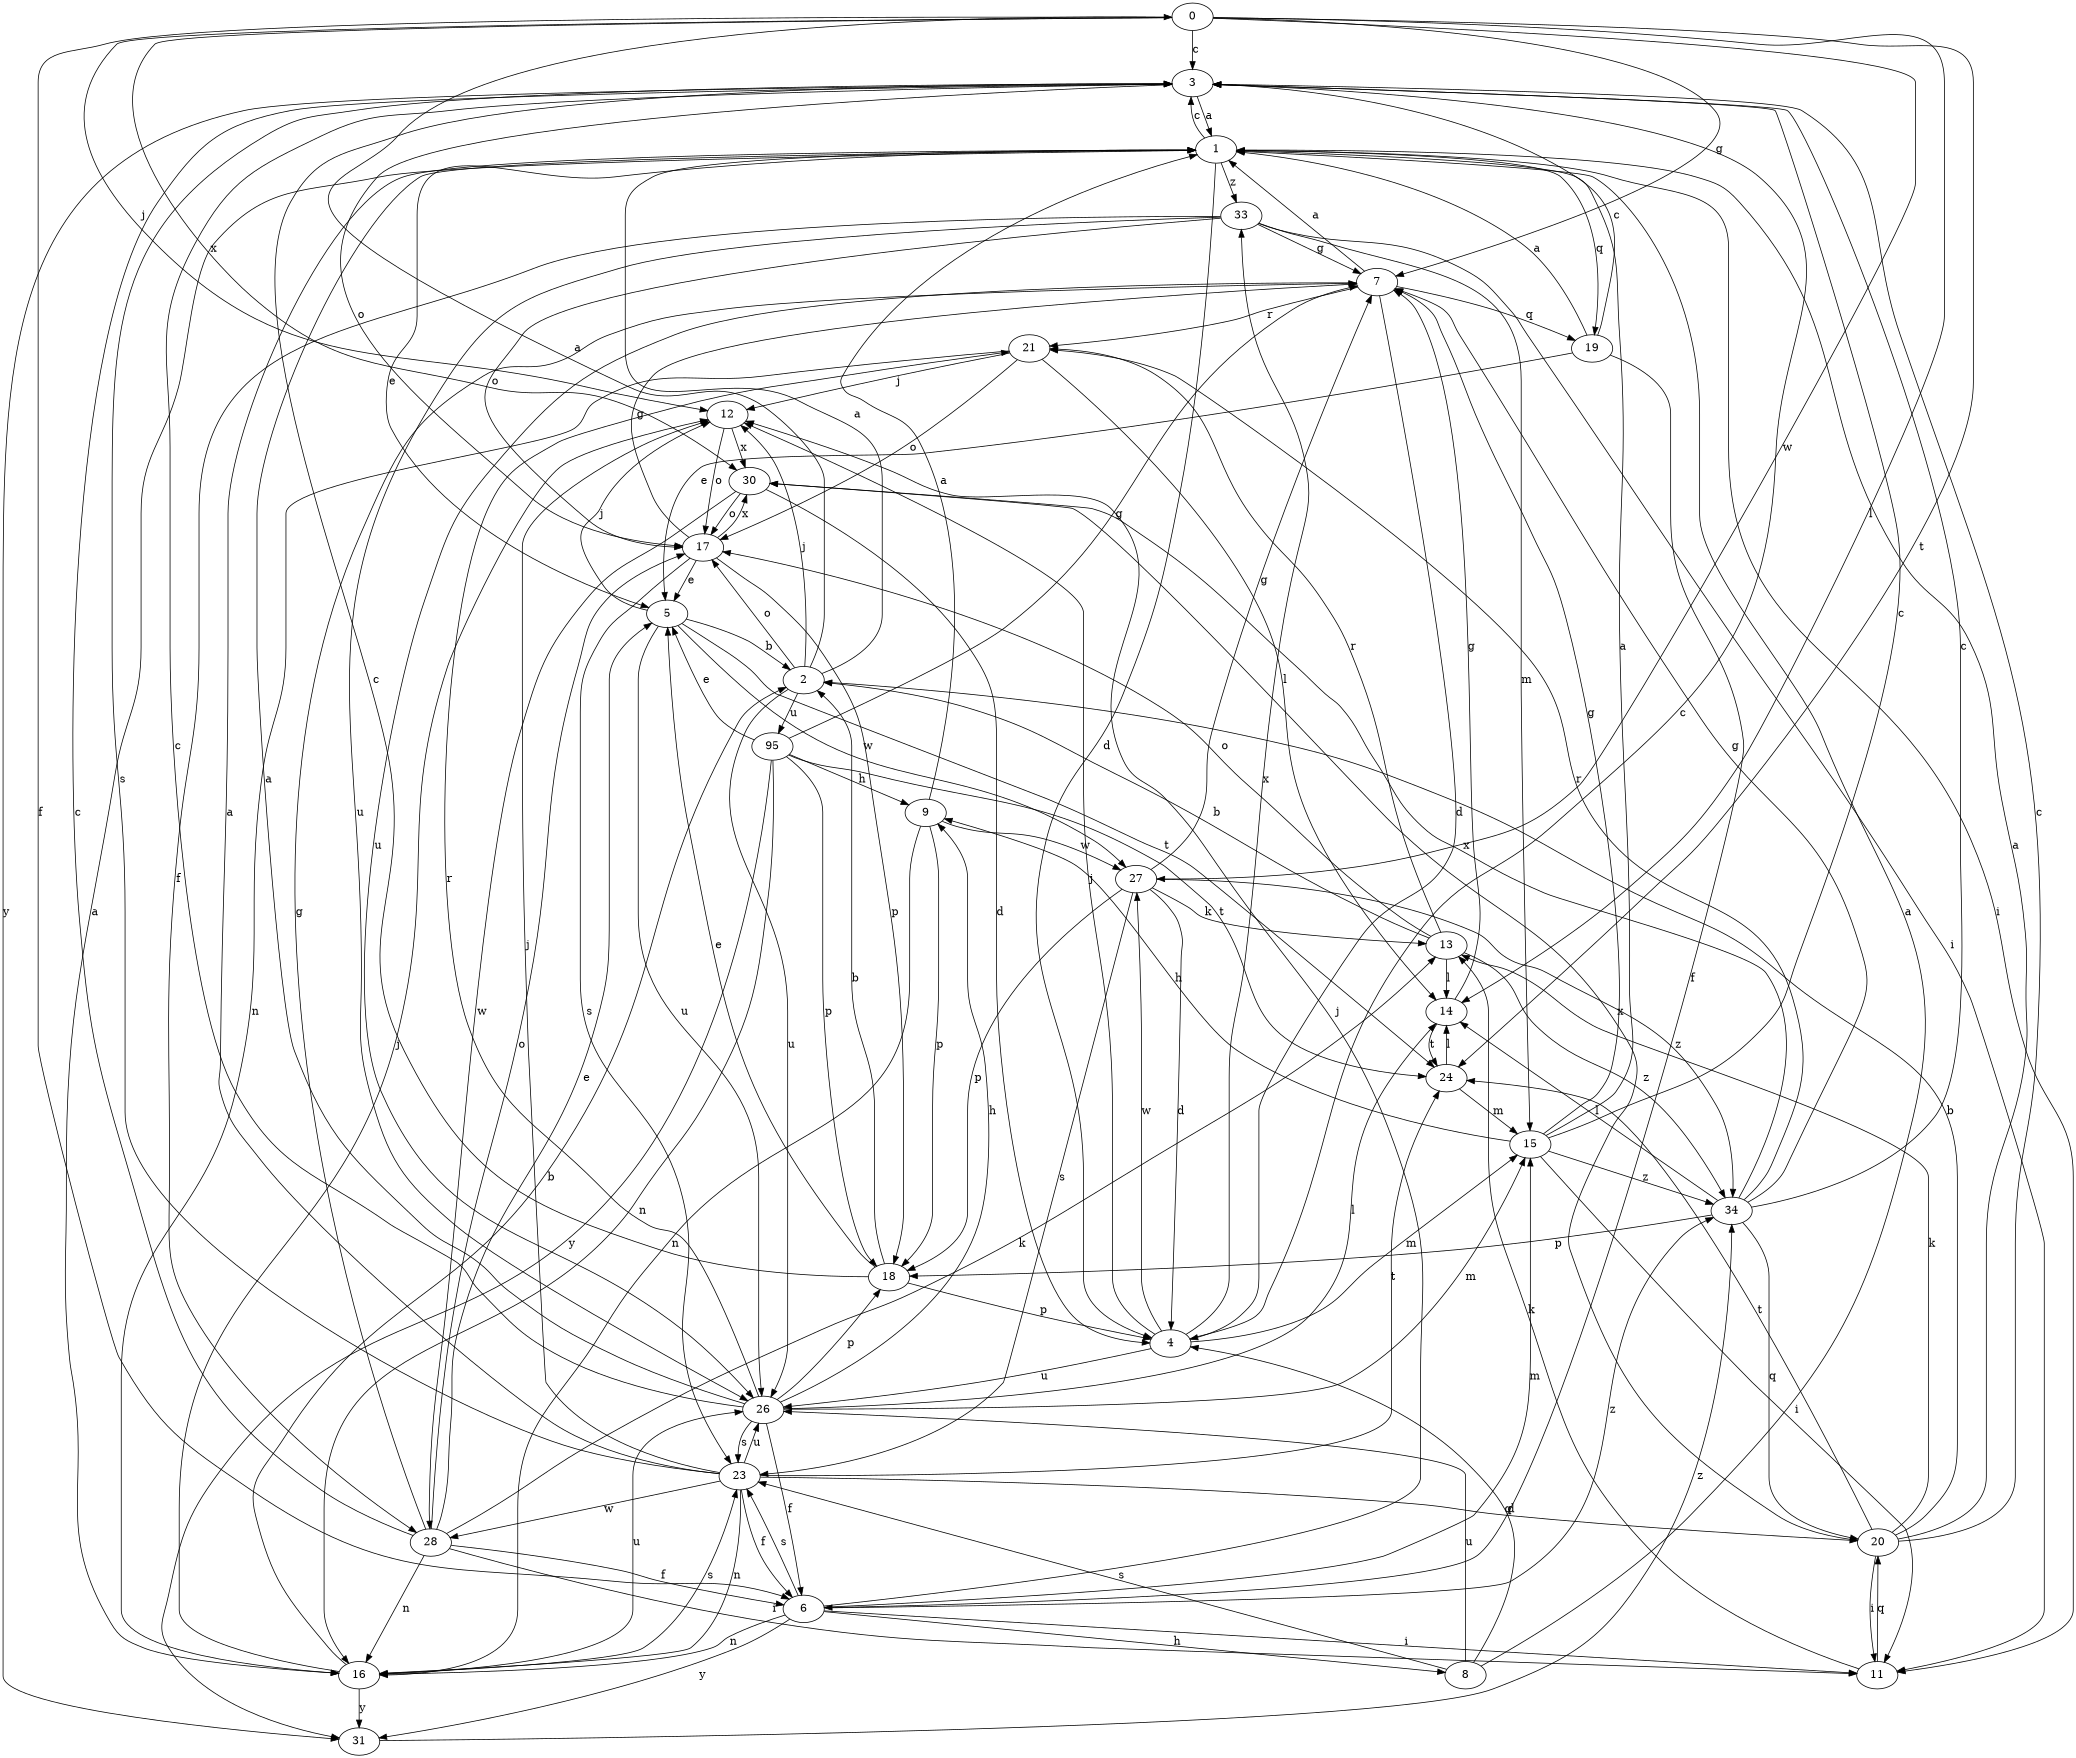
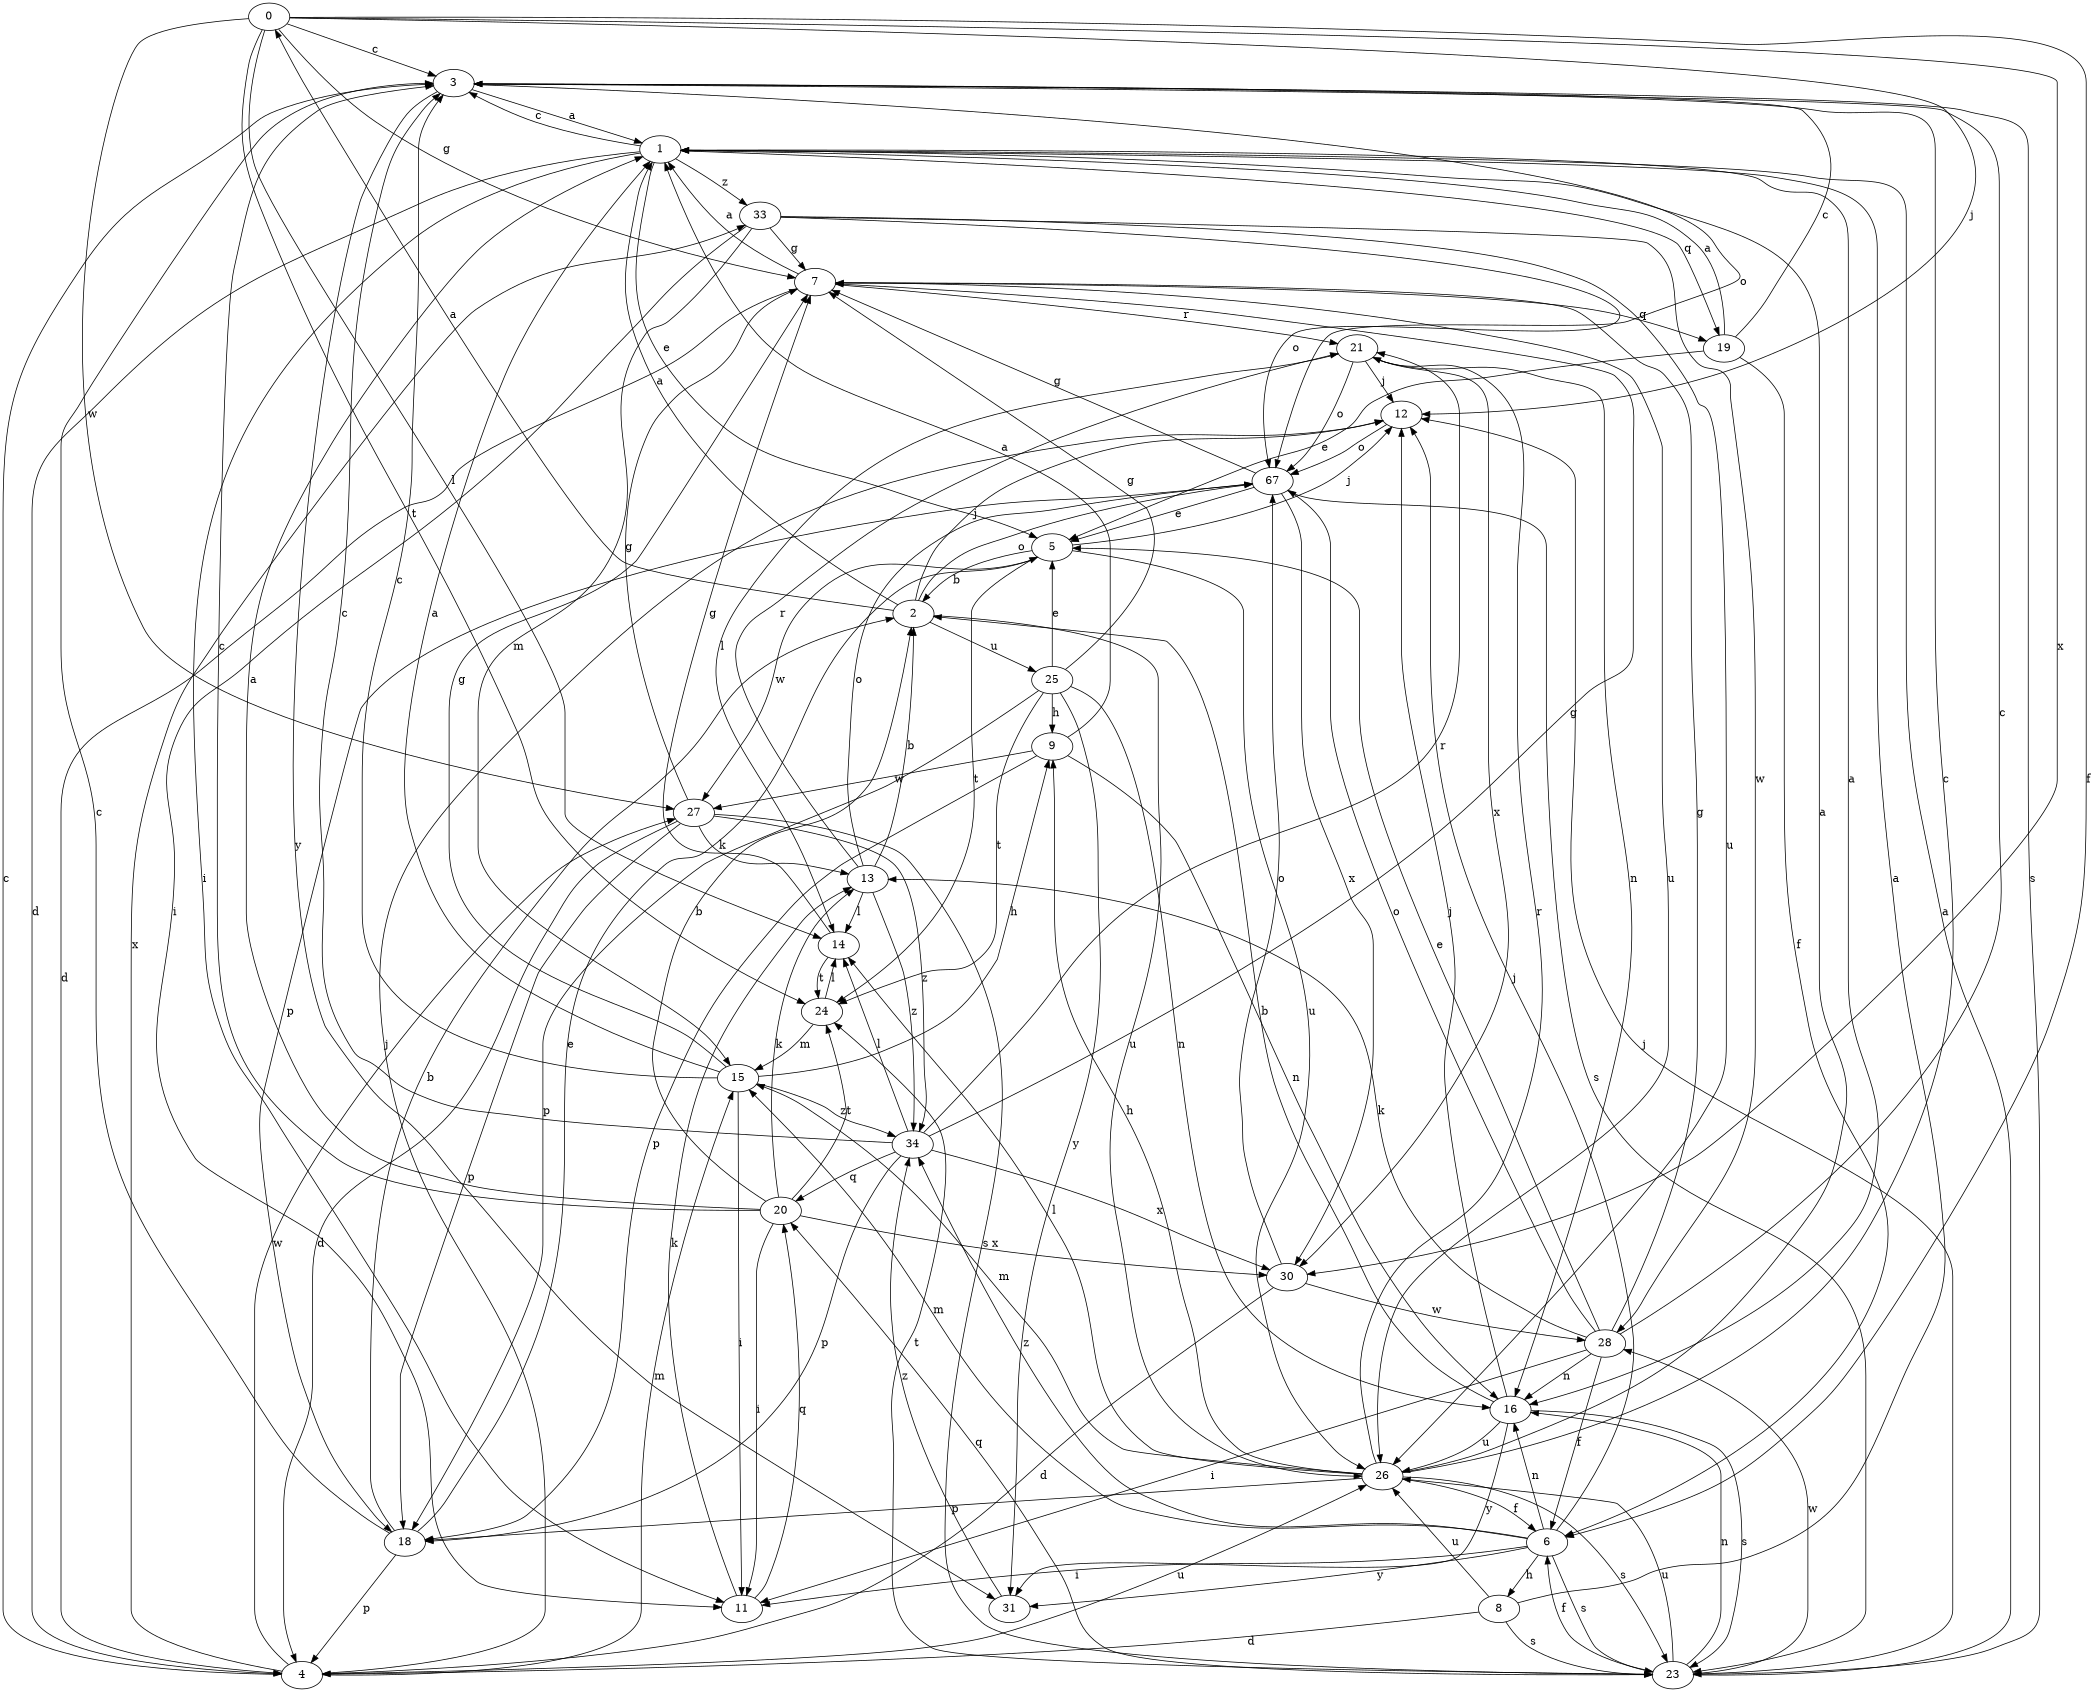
edge "12" -> "30": now "21" -> "30"
edge "23" -> "3": reversed
node "17": label "17" -> "67"
node "95": label "95" -> "25"
edge "33" -> "28": label "f" -> "w"
